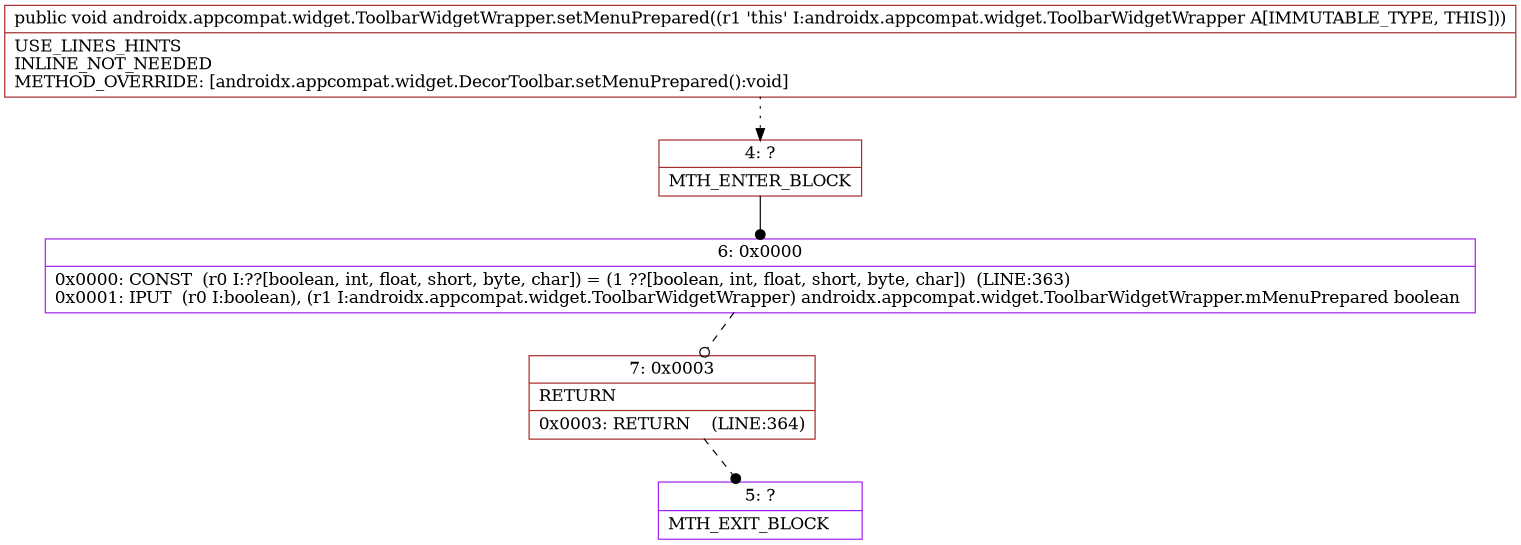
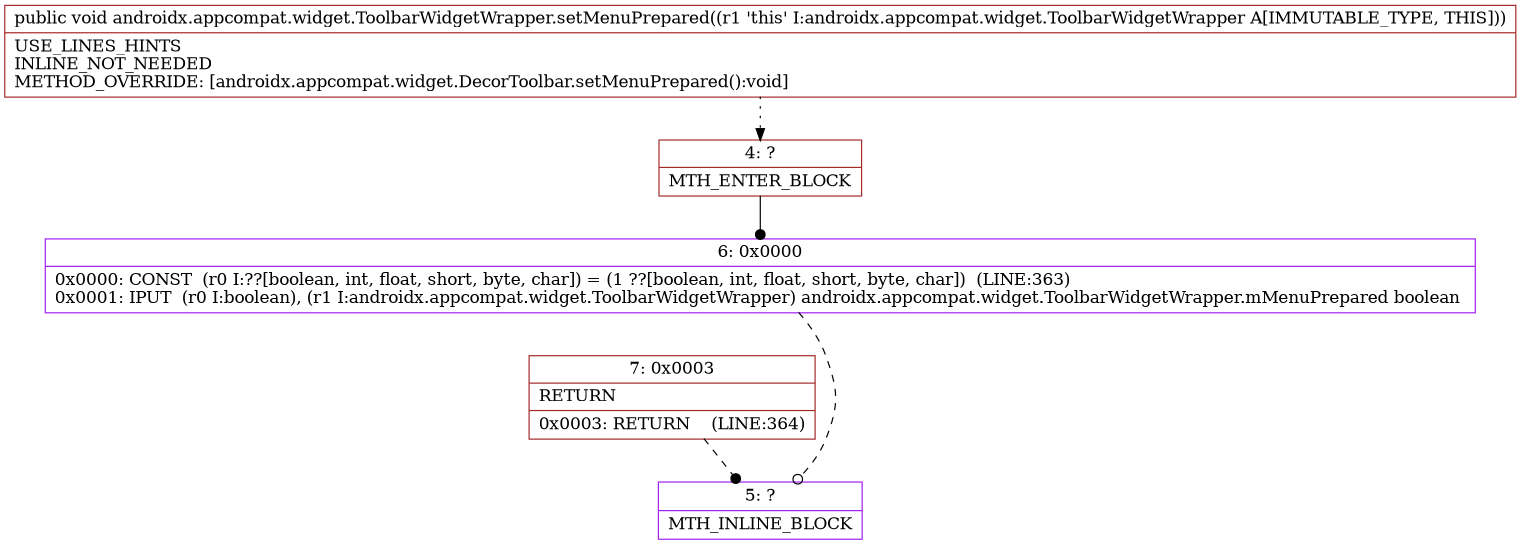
edge "6: 0x0000" -> "7: 0x0003": now "6: 0x0000" -> "5: ?"
node "5: ?": text "MTH_EXIT_BLOCK" -> "MTH_INLINE_BLOCK"
